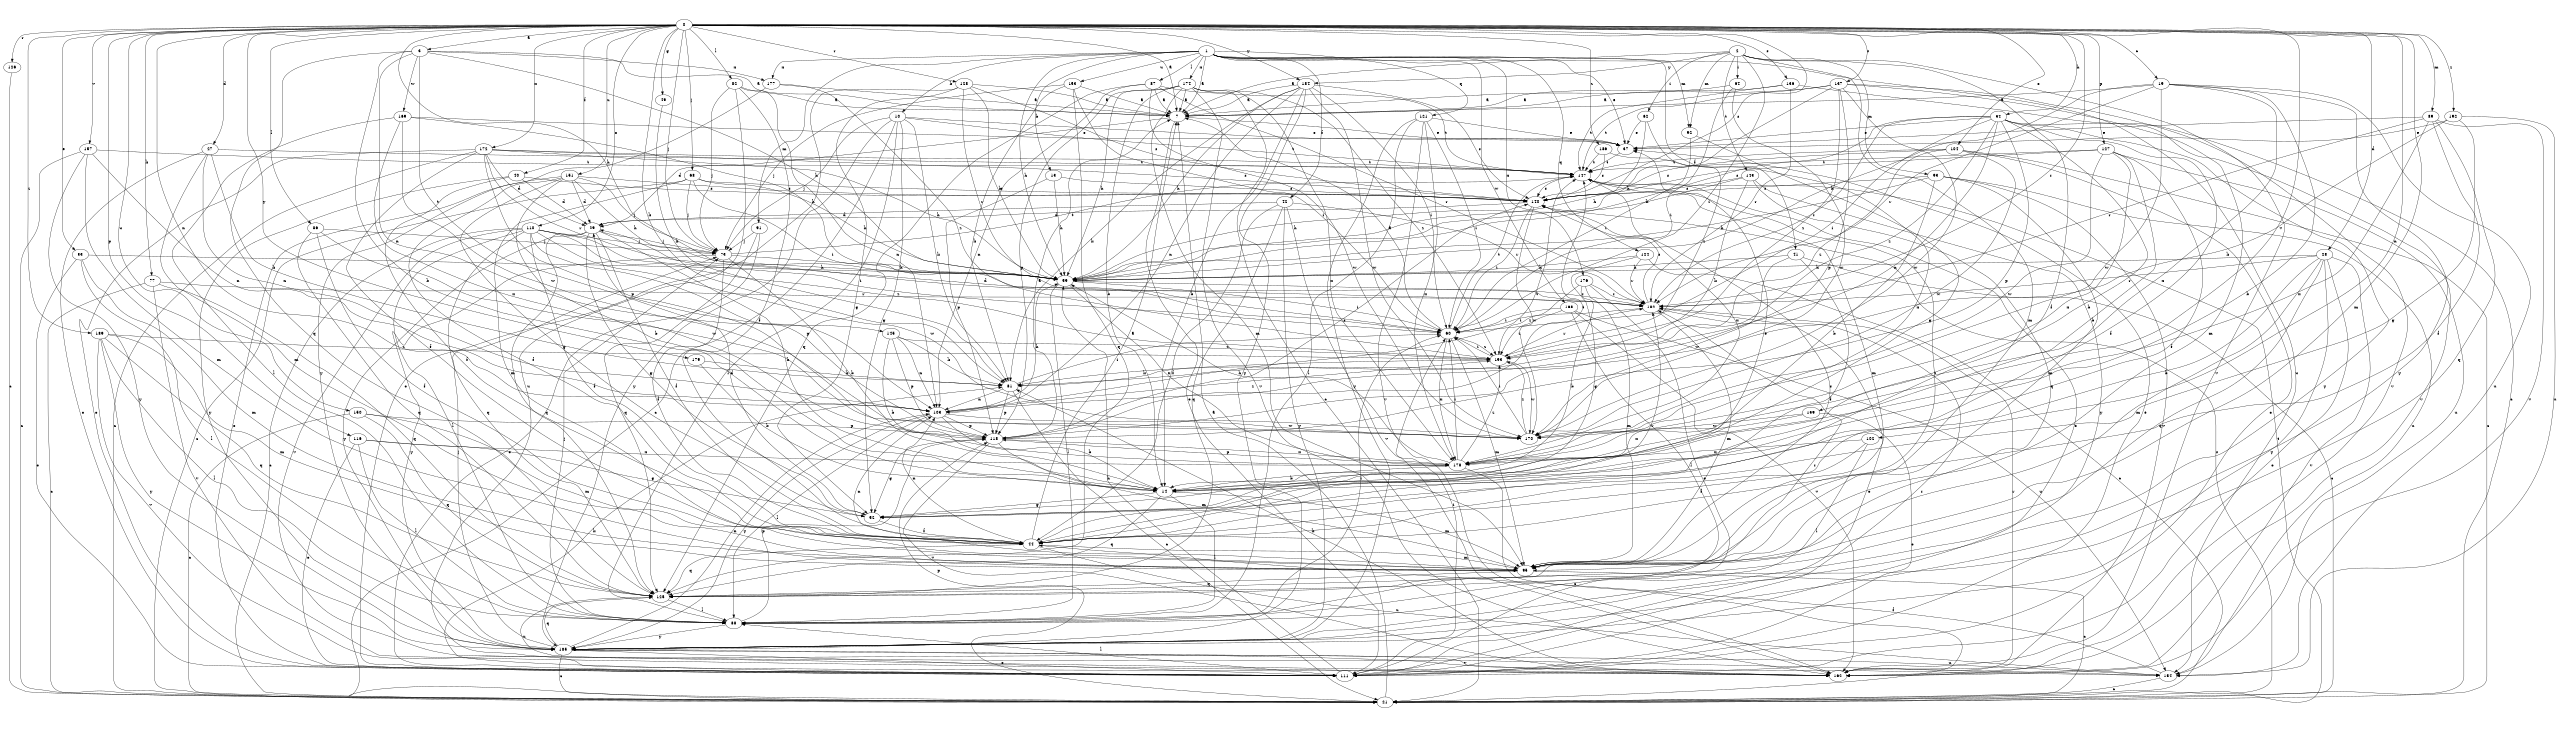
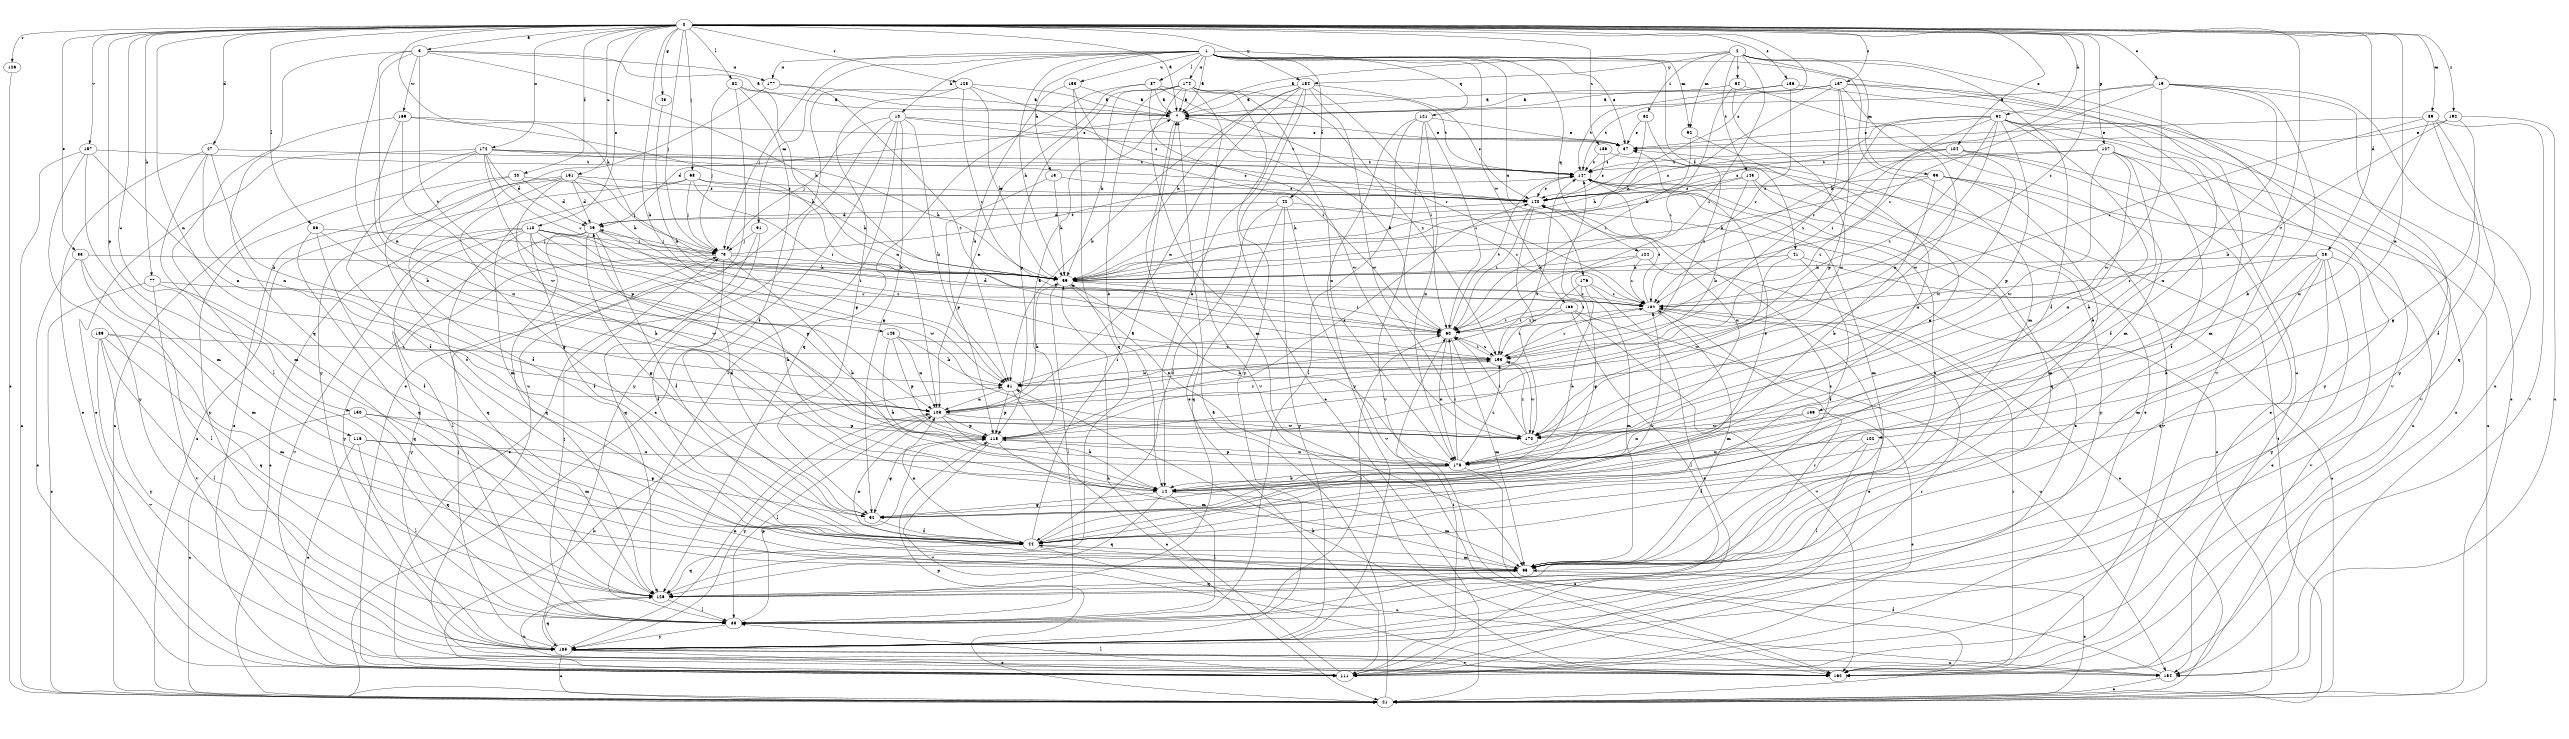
edge "0" -> "189": removed, label "z"
edge "0" -> "95": now "64" -> "95"
edge "153" -> "73": now "1" -> "73"
node "179": removed
